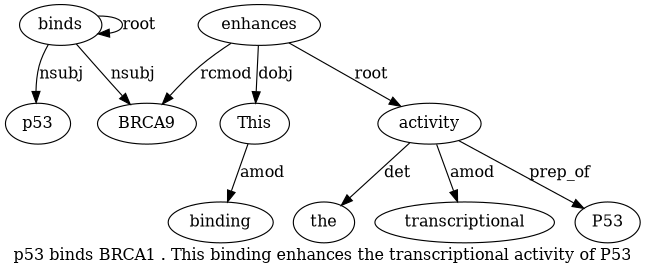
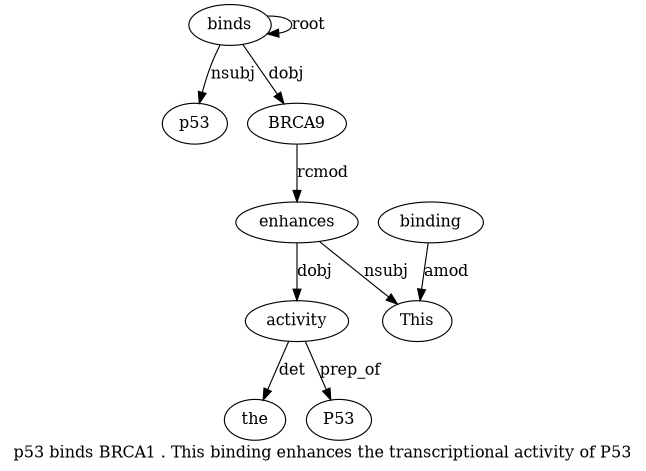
edge "enhances" -> "BRCA9": reversed
edge "binds" -> "BRCA9": label "nsubj" -> "dobj"
edge "enhances" -> "This": label "dobj" -> "nsubj"
edge "enhances" -> "activity": label "root" -> "dobj"
edge "This" -> "binding": reversed
node "transcriptional": removed
